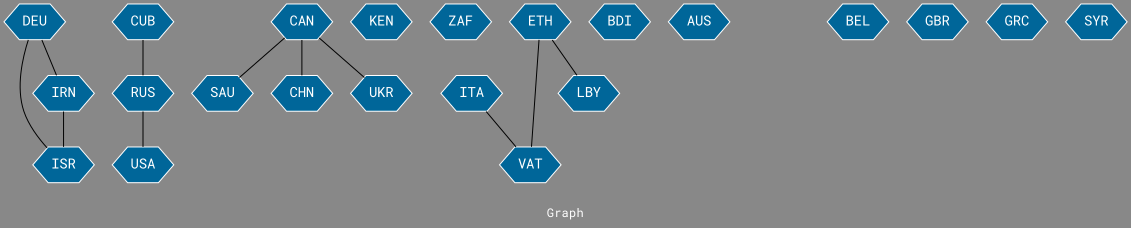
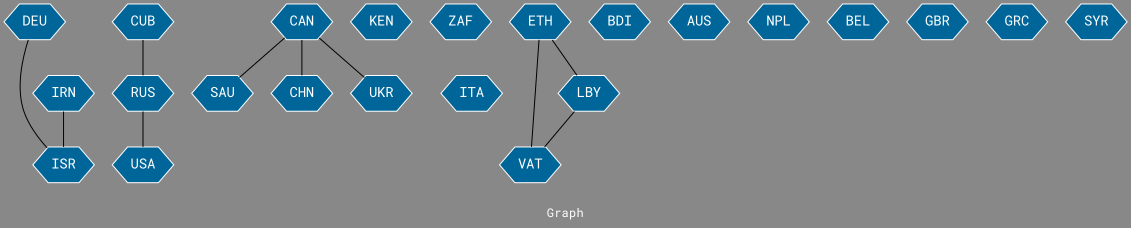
node "NPL": added
edge "DEU" -- "IRN": removed
edge "ITA" -- "VAT": now "LBY" -- "VAT"
